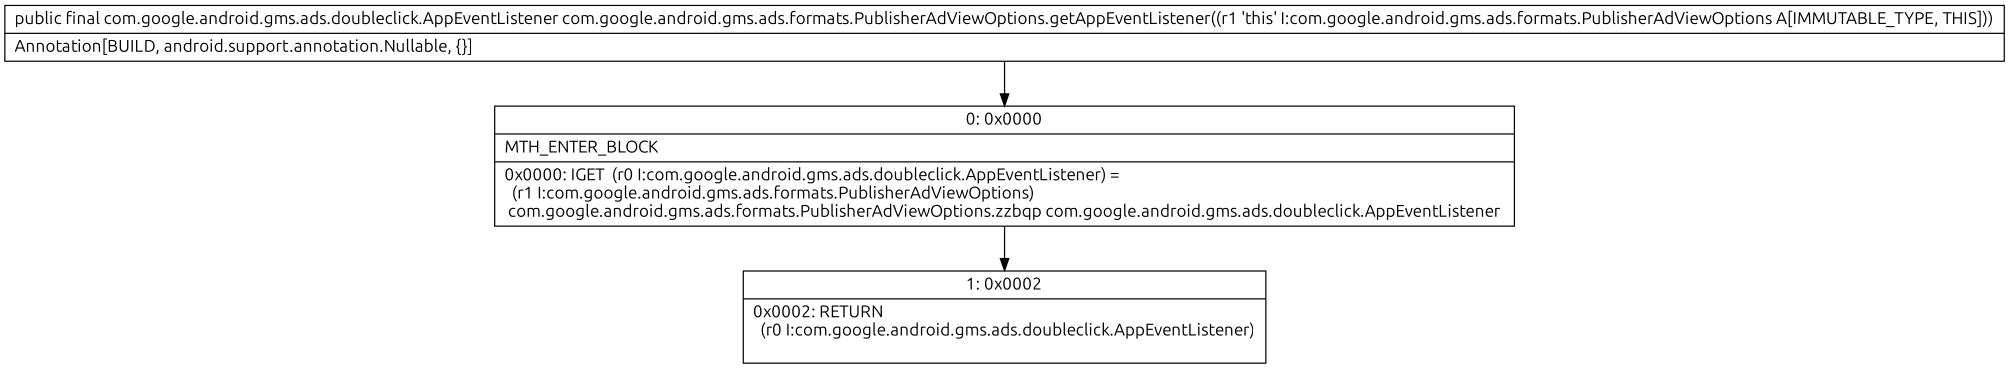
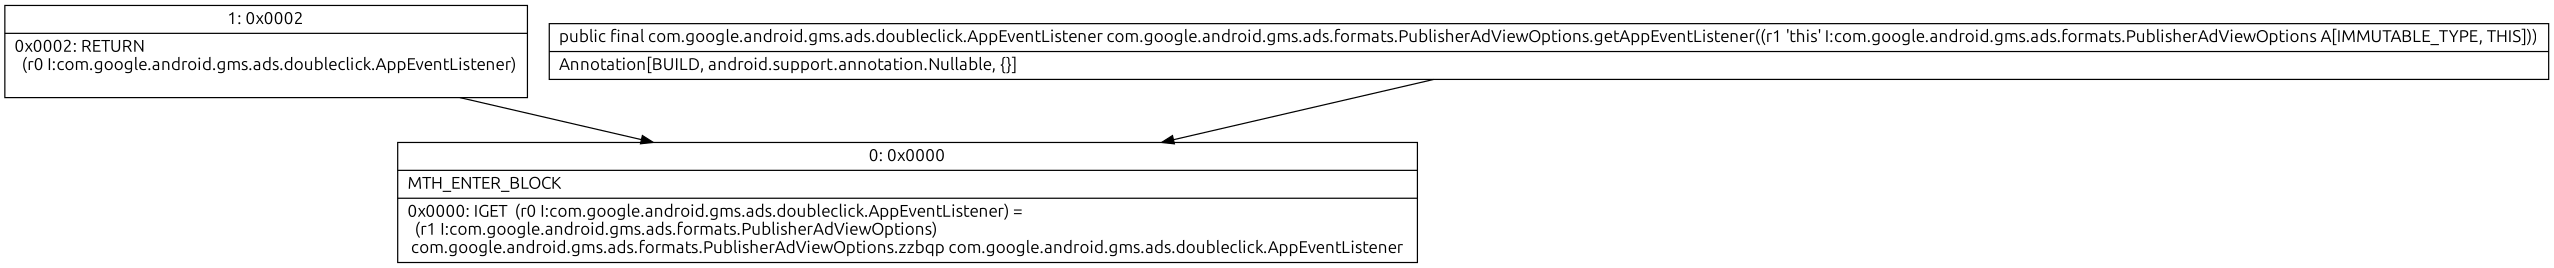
edge "0: 0x0000" -> "1: 0x0002": reversed
